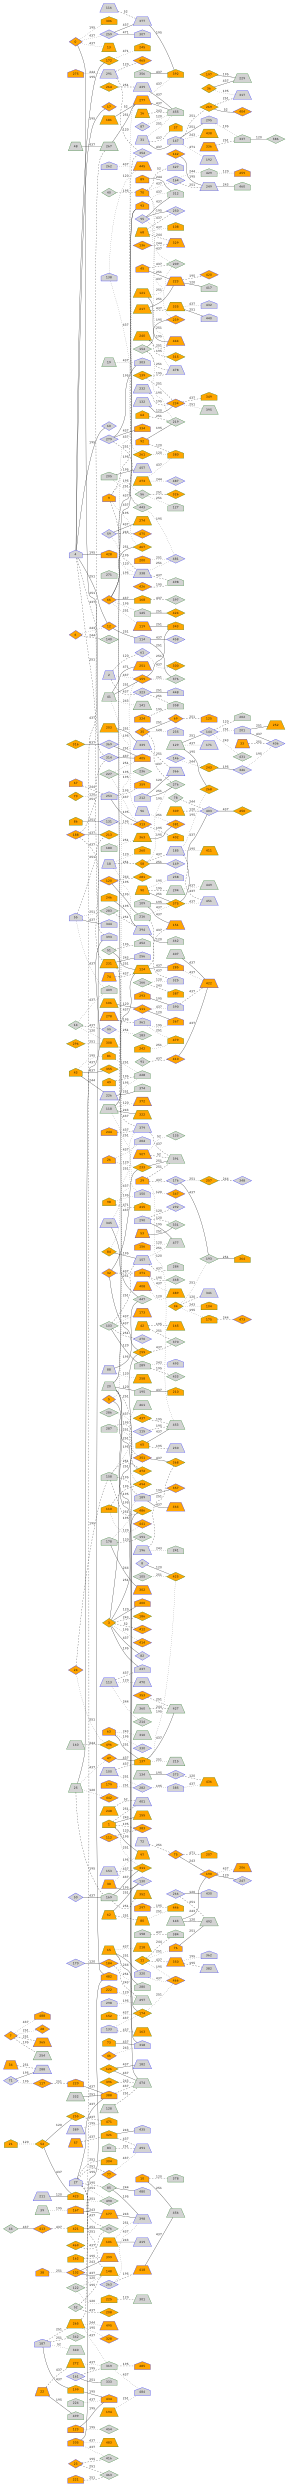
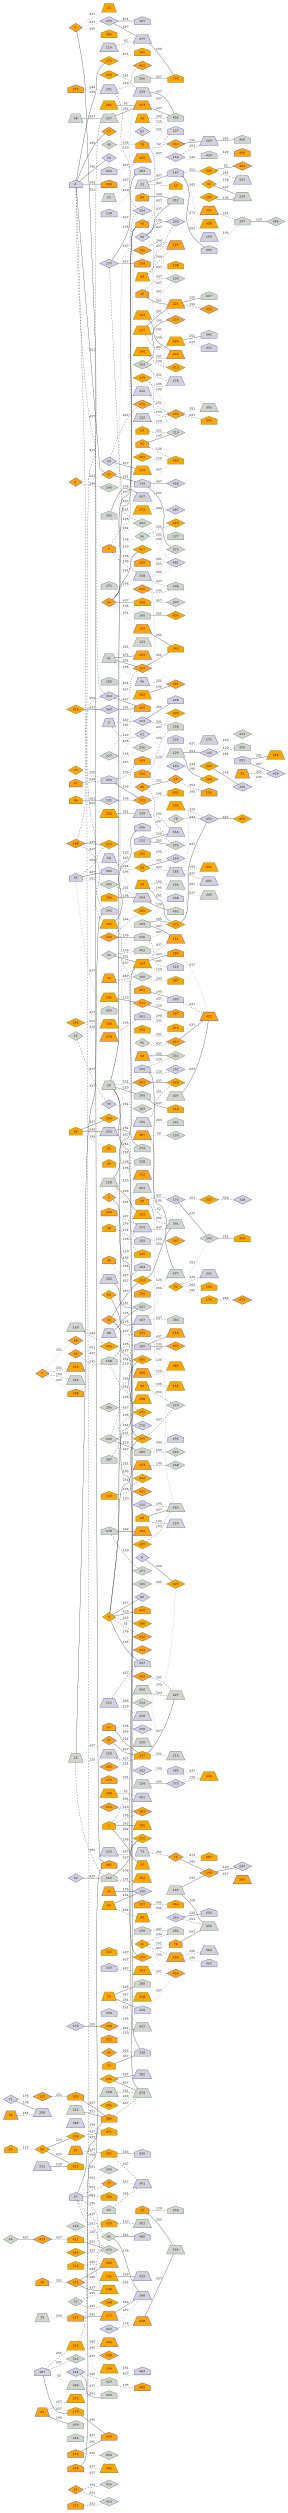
edge "132" -- "234": style solid -> dotted
edge "371" -- "468": now "173" -- "468"
edge "496" -- "488": added, label "437"
